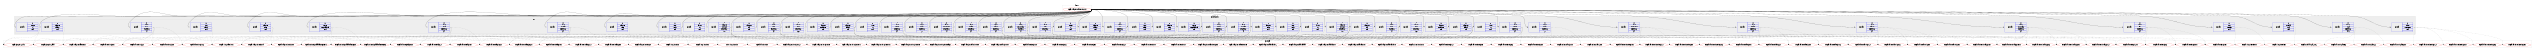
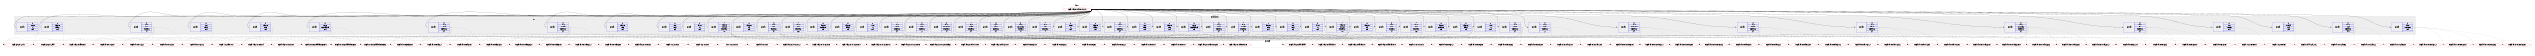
node "portage://media-libs/freetype-2.9.1-r4": removed
